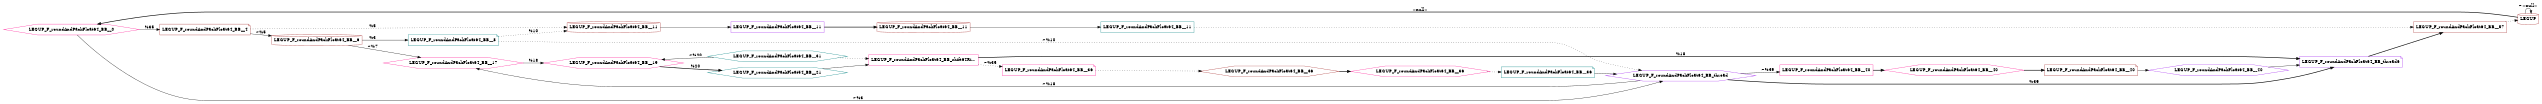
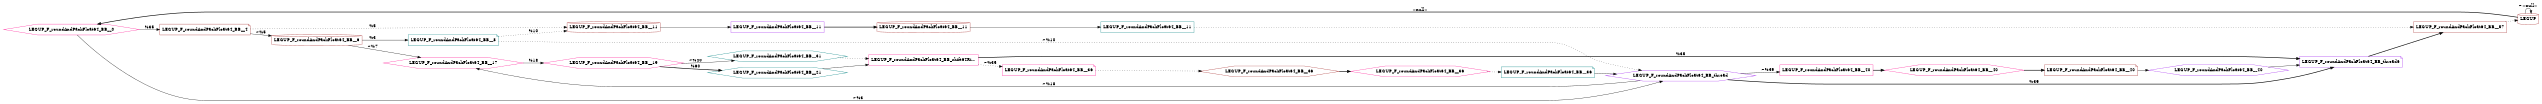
edge "LEGUP_F_roundAndPackFloat64_BB_shift64Ri..." -> "LEGUP_F_roundAndPackFloat64_BB_thread6": label "%18" -> "%35"
edge "LEGUP_F_roundAndPackFloat64_BB__31" -> "LEGUP_F_roundAndPackFloat64_BB__19": reversed
edge "LEGUP_F_roundAndPackFloat64_BB__19" -> "LEGUP_F_roundAndPackFloat54_BB__21": label "%20" -> "%60"
